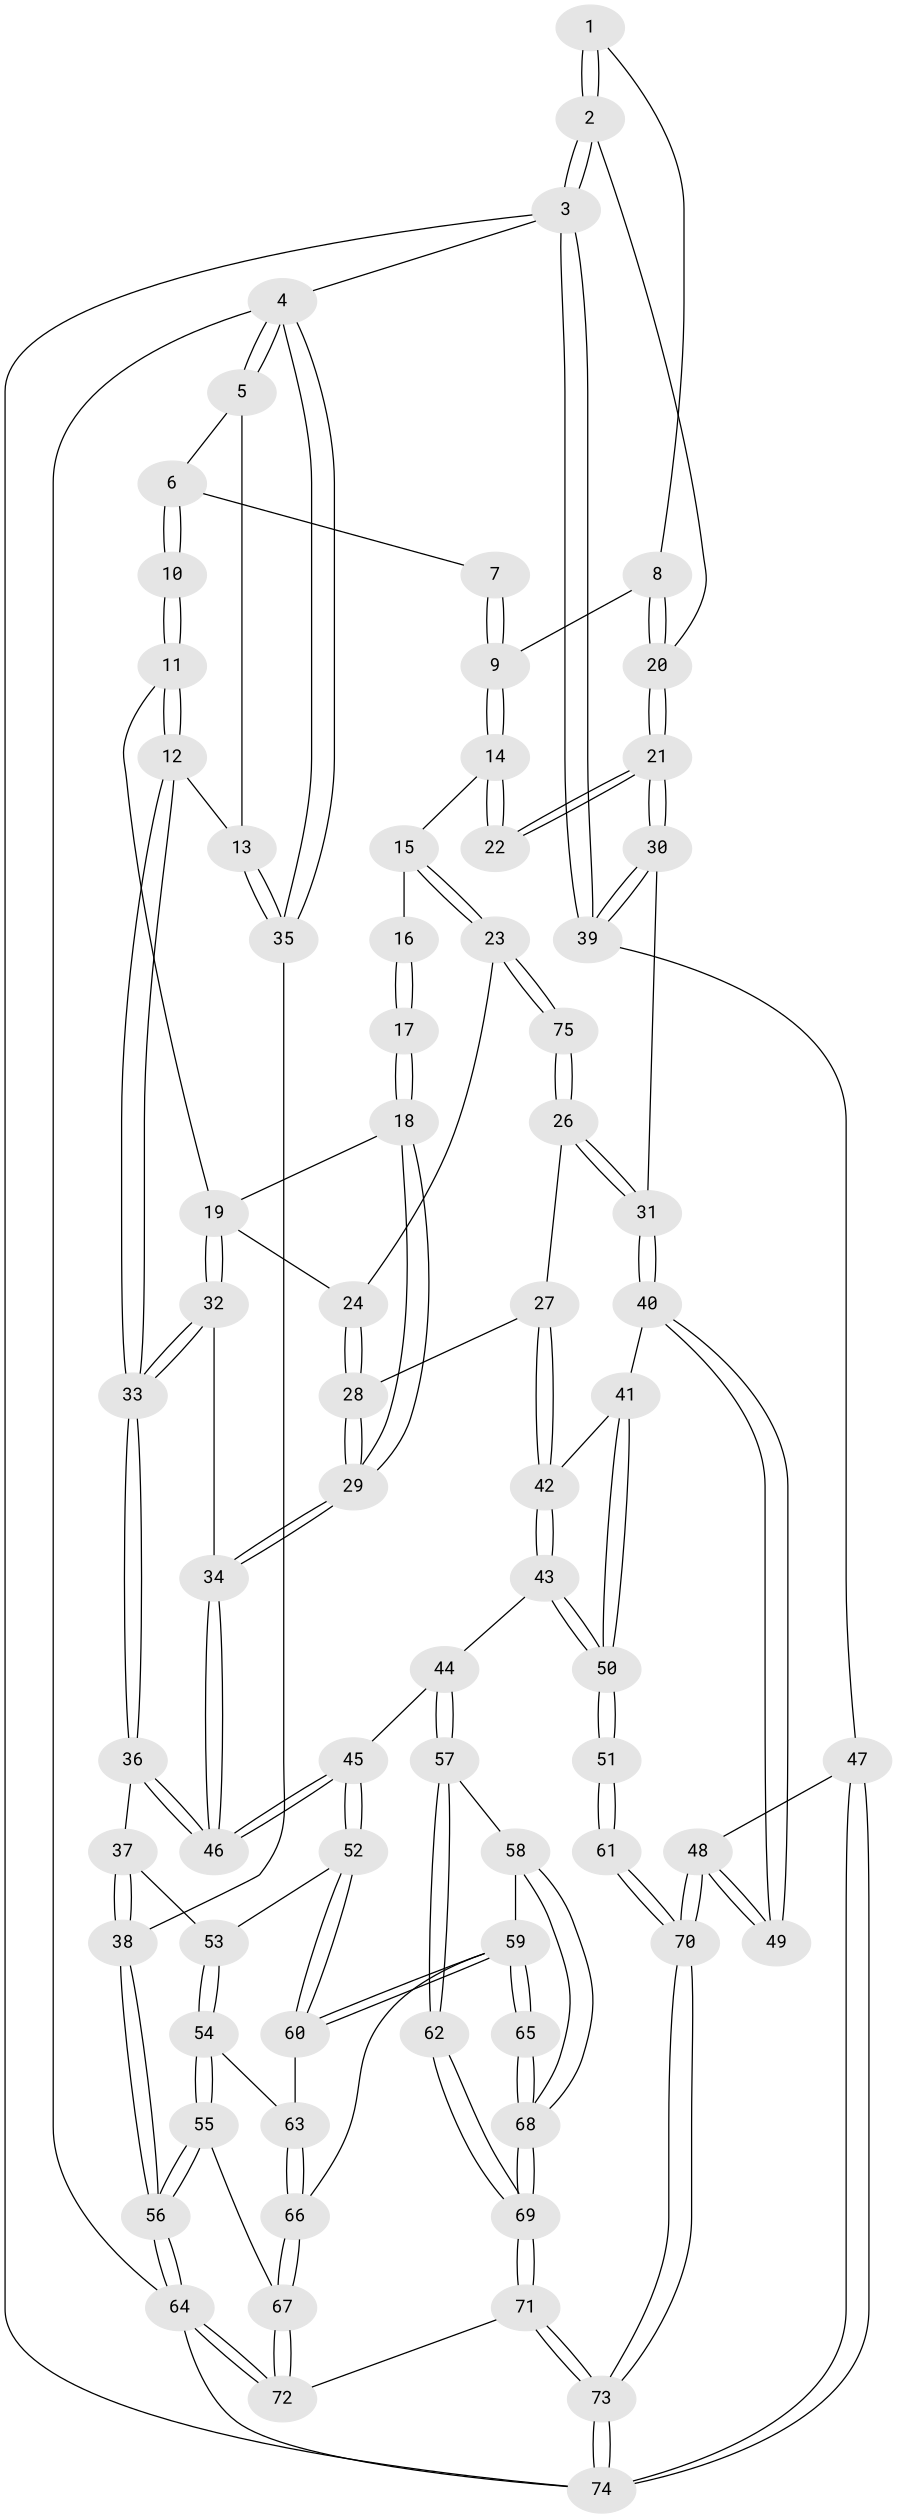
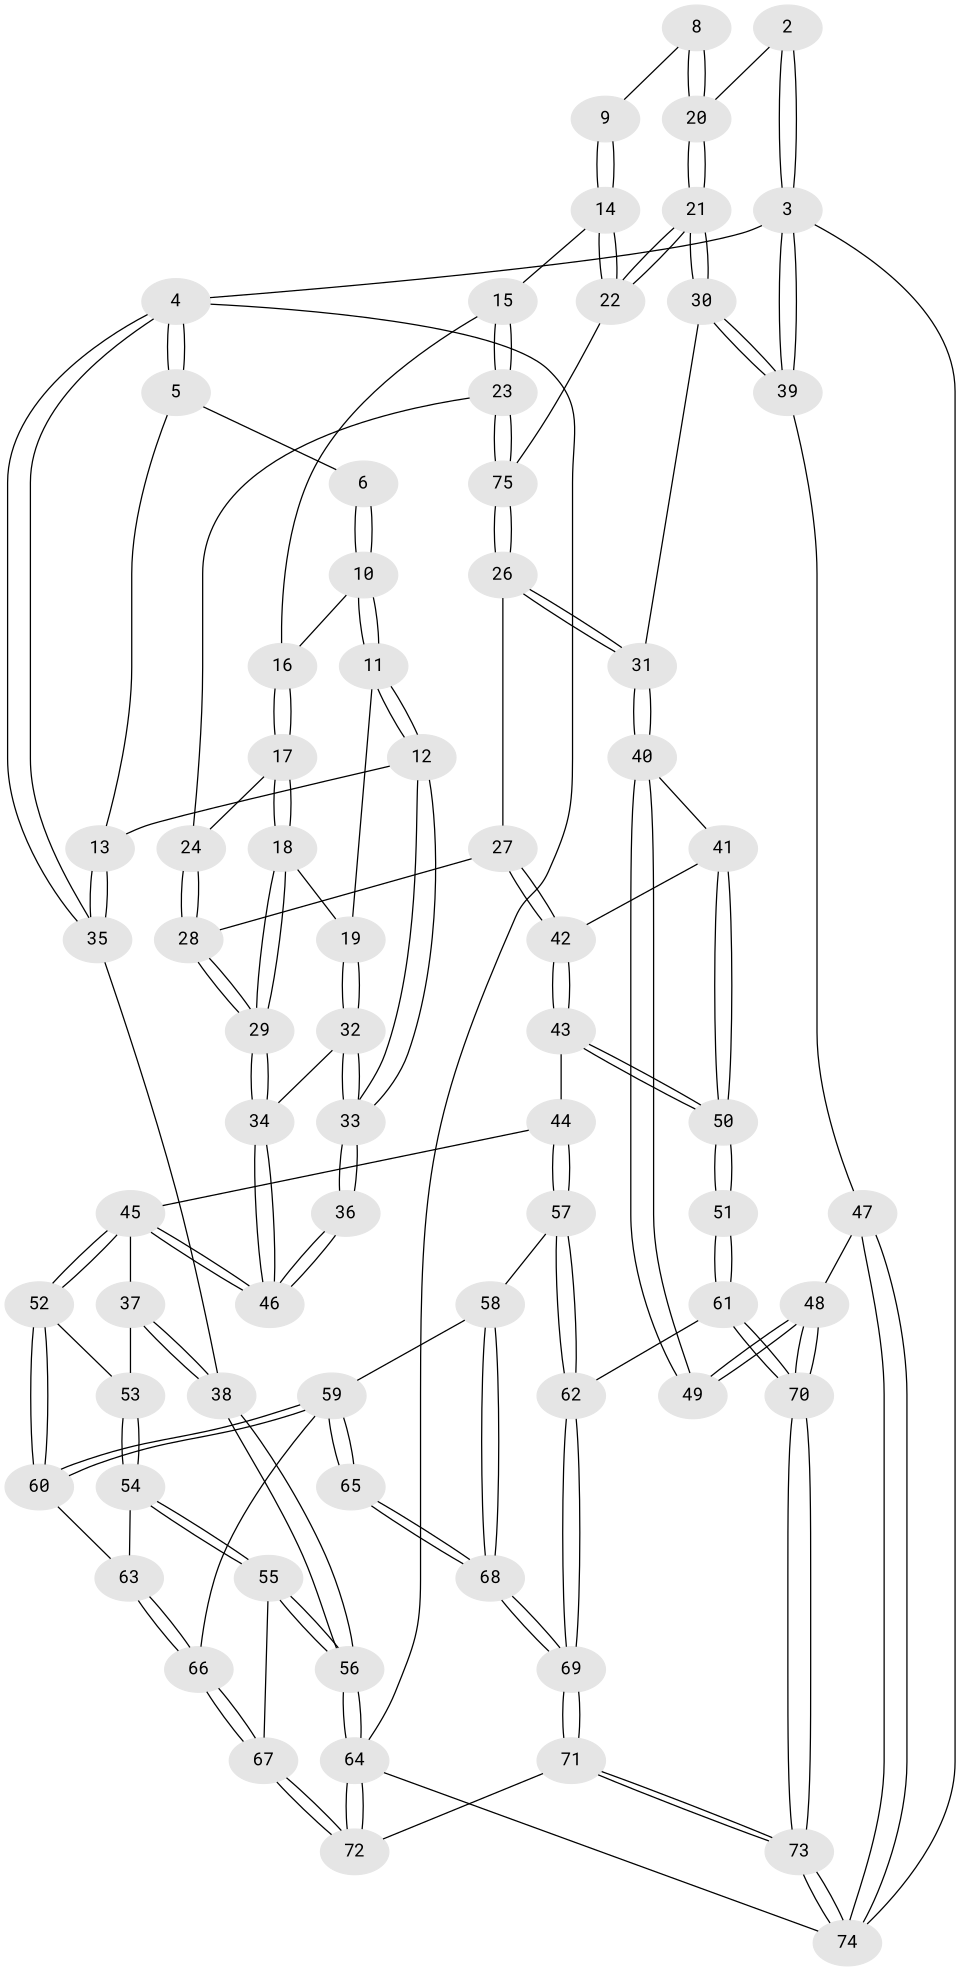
node "1": removed
edge "22" -- "75": added
node "7": removed
edge "10" -- "16": added
edge "19" -- "24": now "17" -- "24"
edge "61" -- "62": added
edge "36" -- "37": now "45" -- "37"
